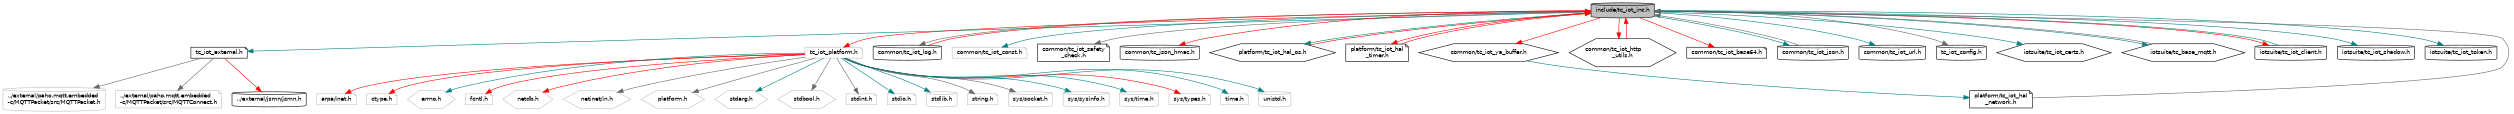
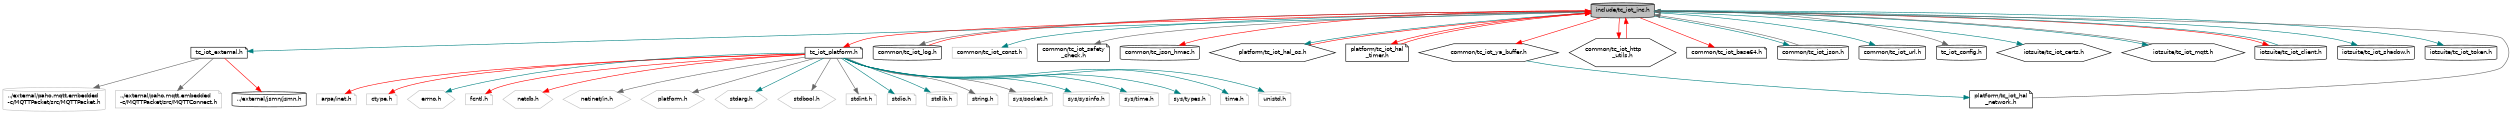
node "tc_iot_platform.h": color grey75 -> black
node "iotsuite/tc_base_mqtt.h": label "iotsuite/tc_base_mqtt.h" -> "iotsuite/tc_iot_mqtt.h"
edge "tc_iot_platform.h" -> "sys/types.h": color red -> teal
